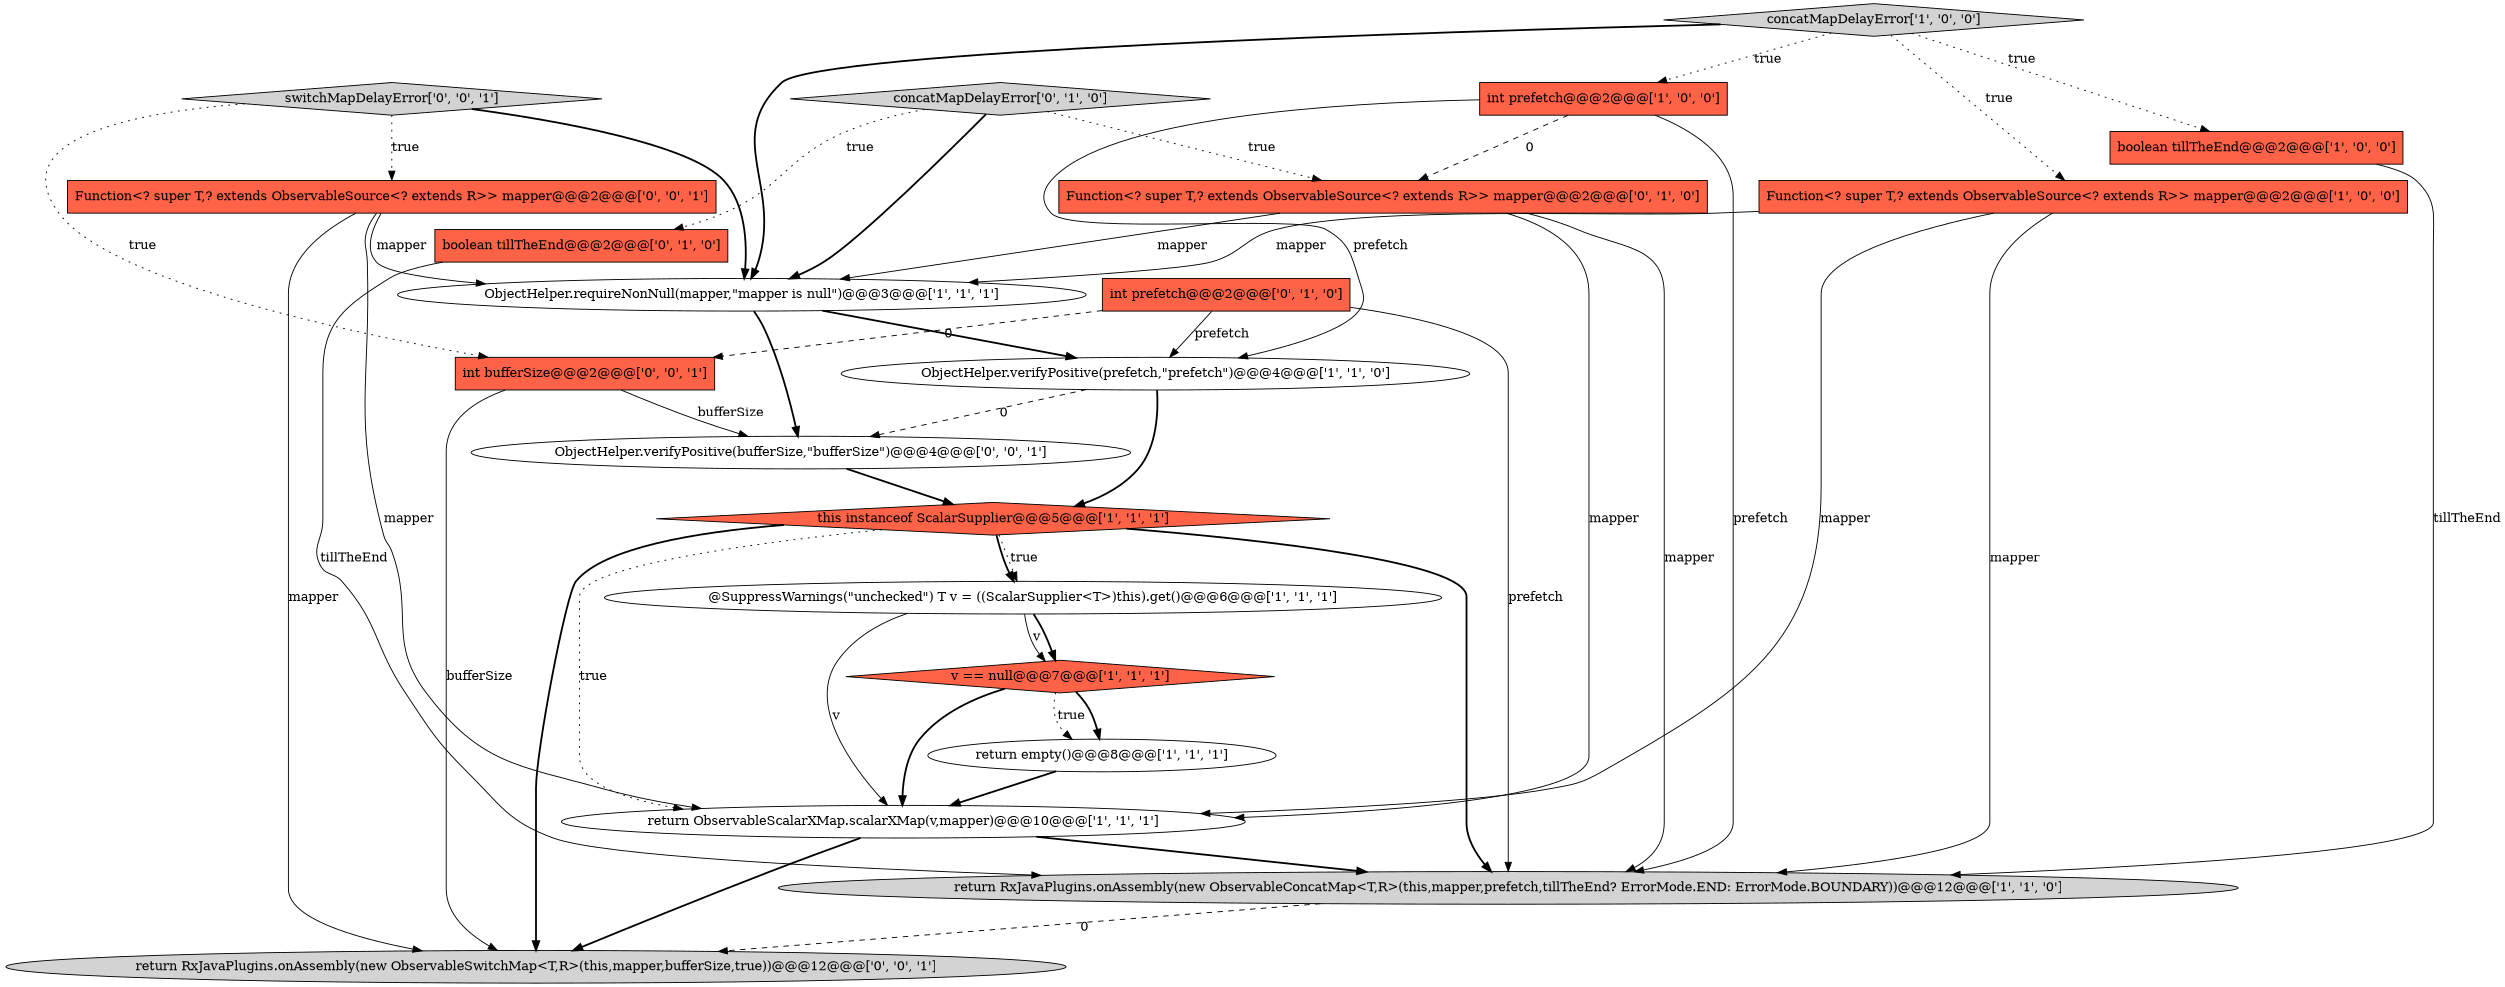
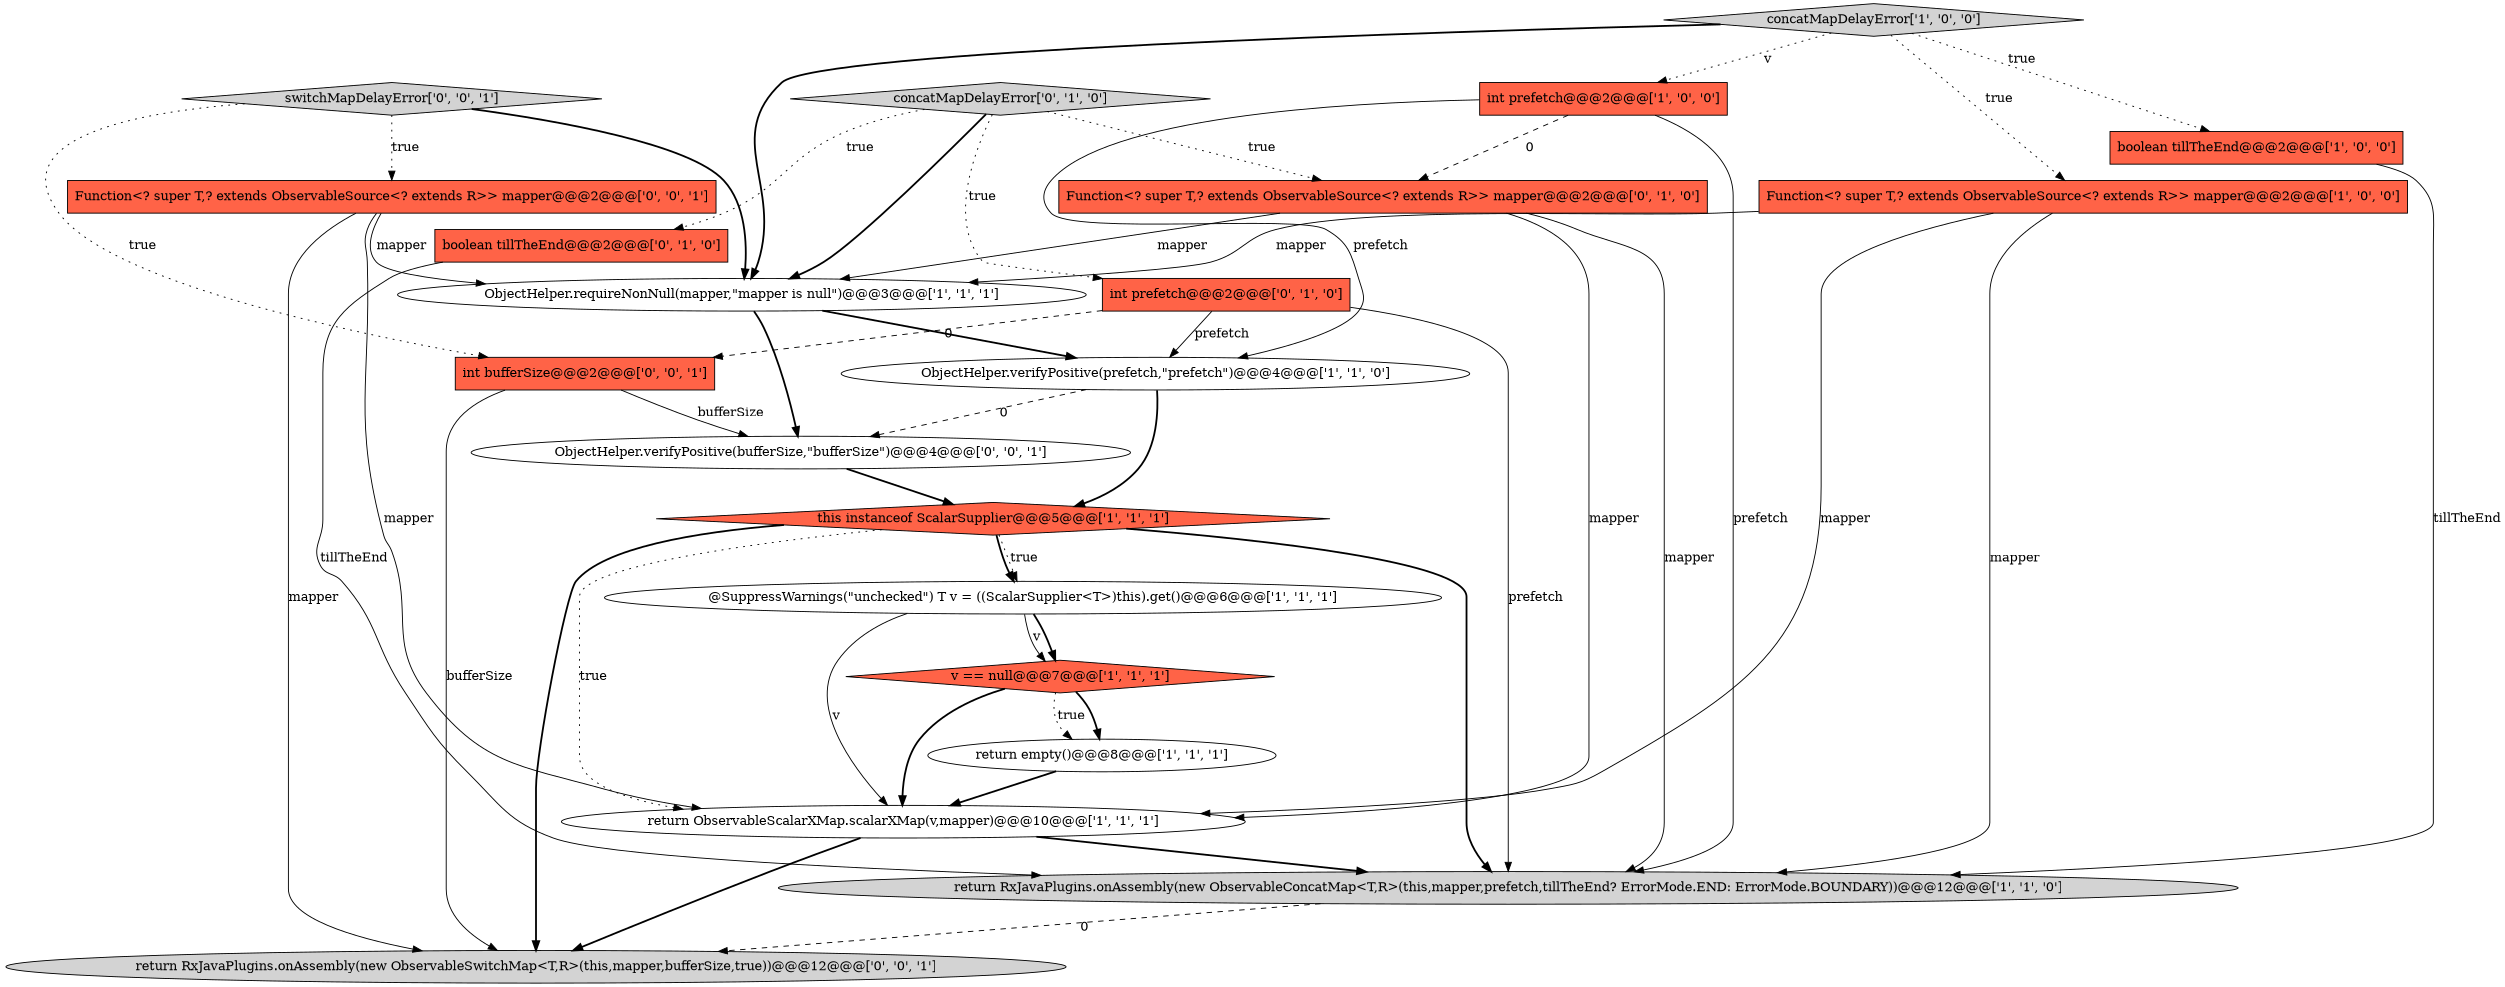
edge "concatMapDelayError['1', '0', '0']" -> "int prefetch@@@2@@@['1', '0', '0']": label "true" -> "v"
edge "concatMapDelayError['0', '1', '0']" -> "int prefetch@@@2@@@['0', '1', '0']": added, label "true"
